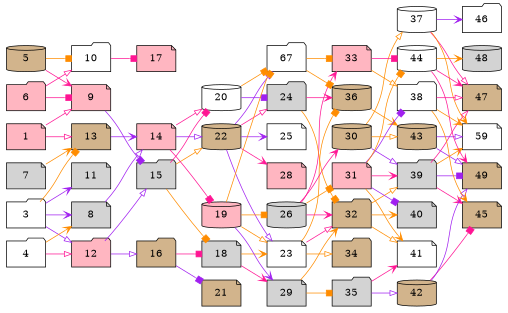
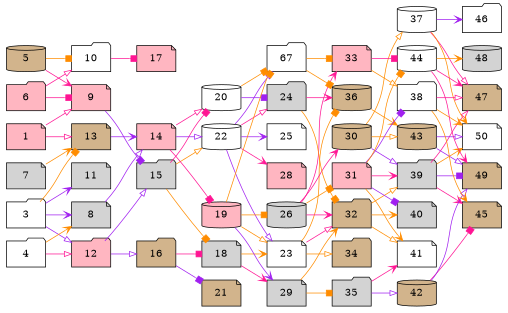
node "22": fillcolor tan -> white
node "59": label "59" -> "50"
